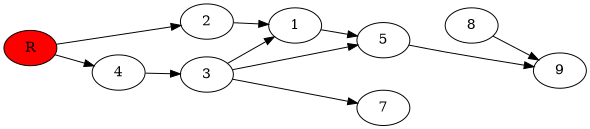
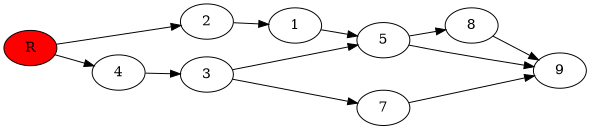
edge "5" -> "8": added
edge "3" -> "1": removed
edge "7" -> "9": added
